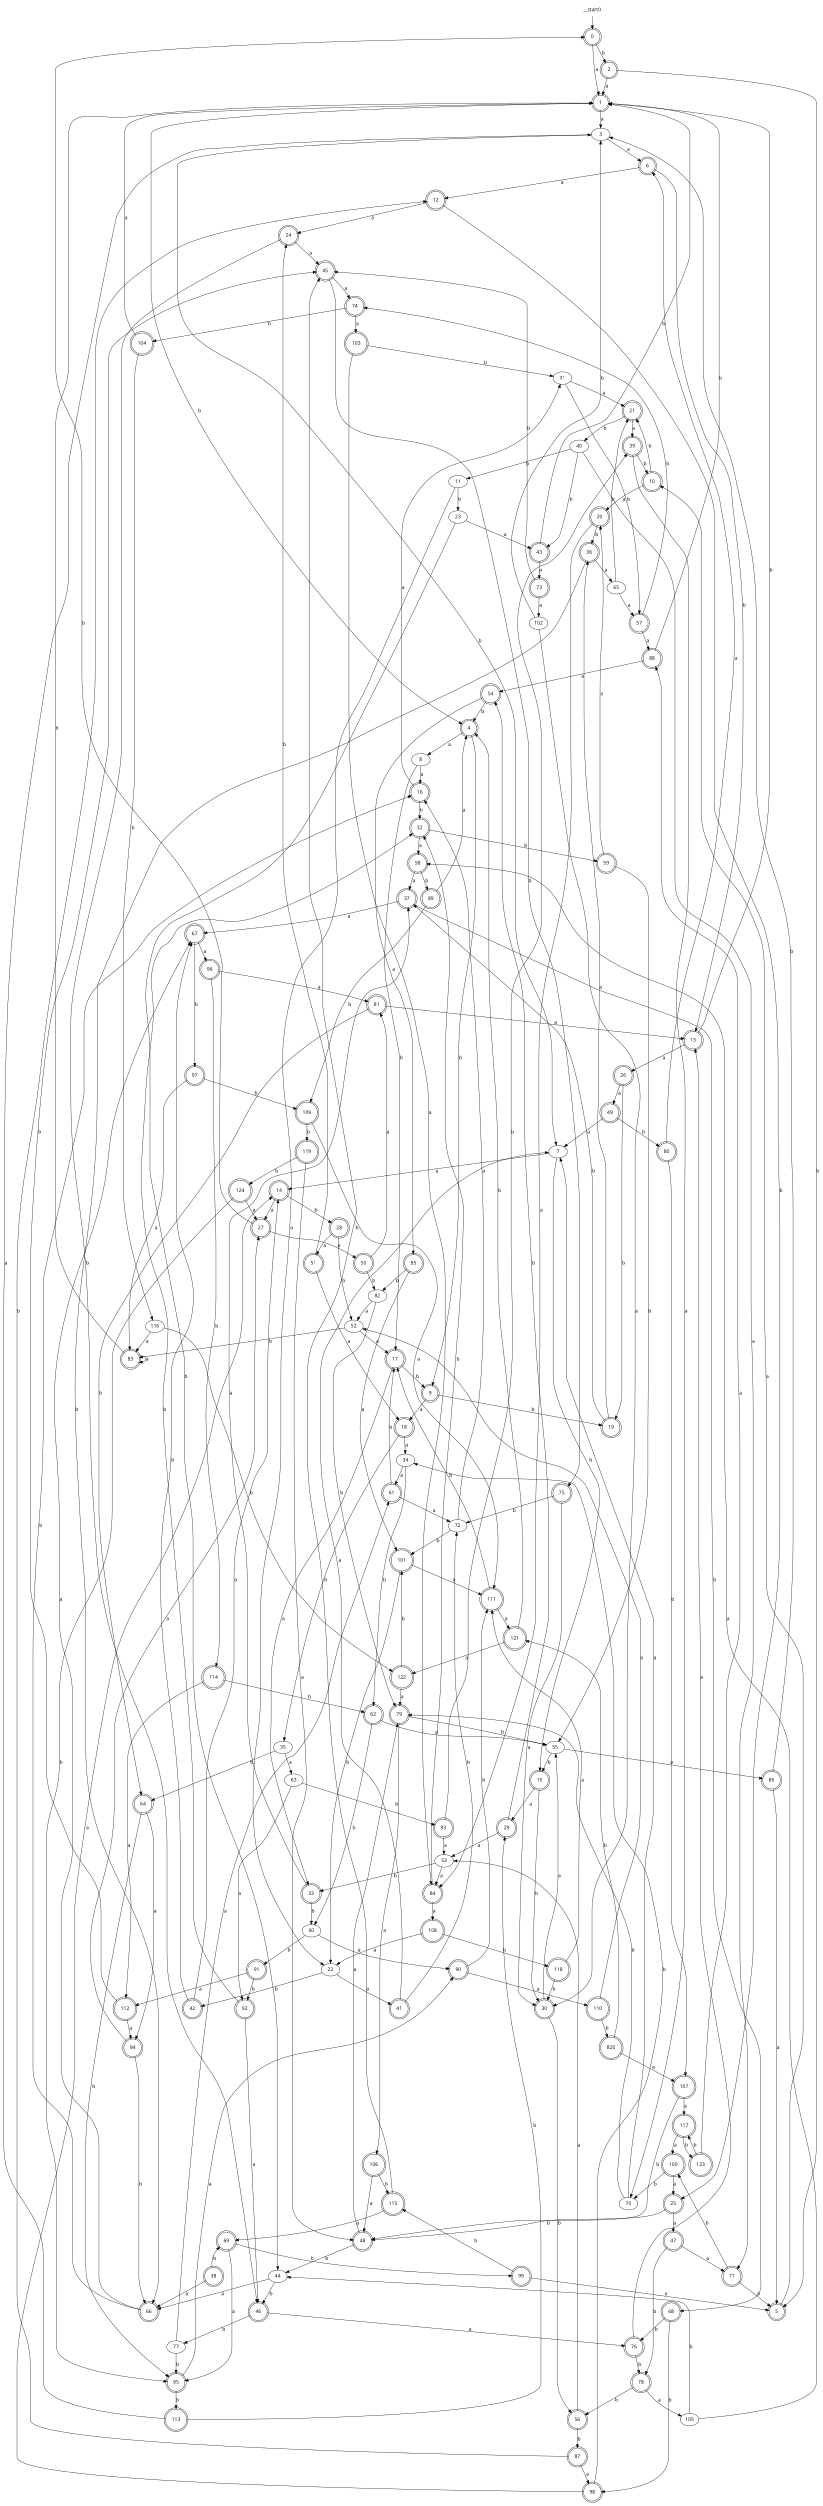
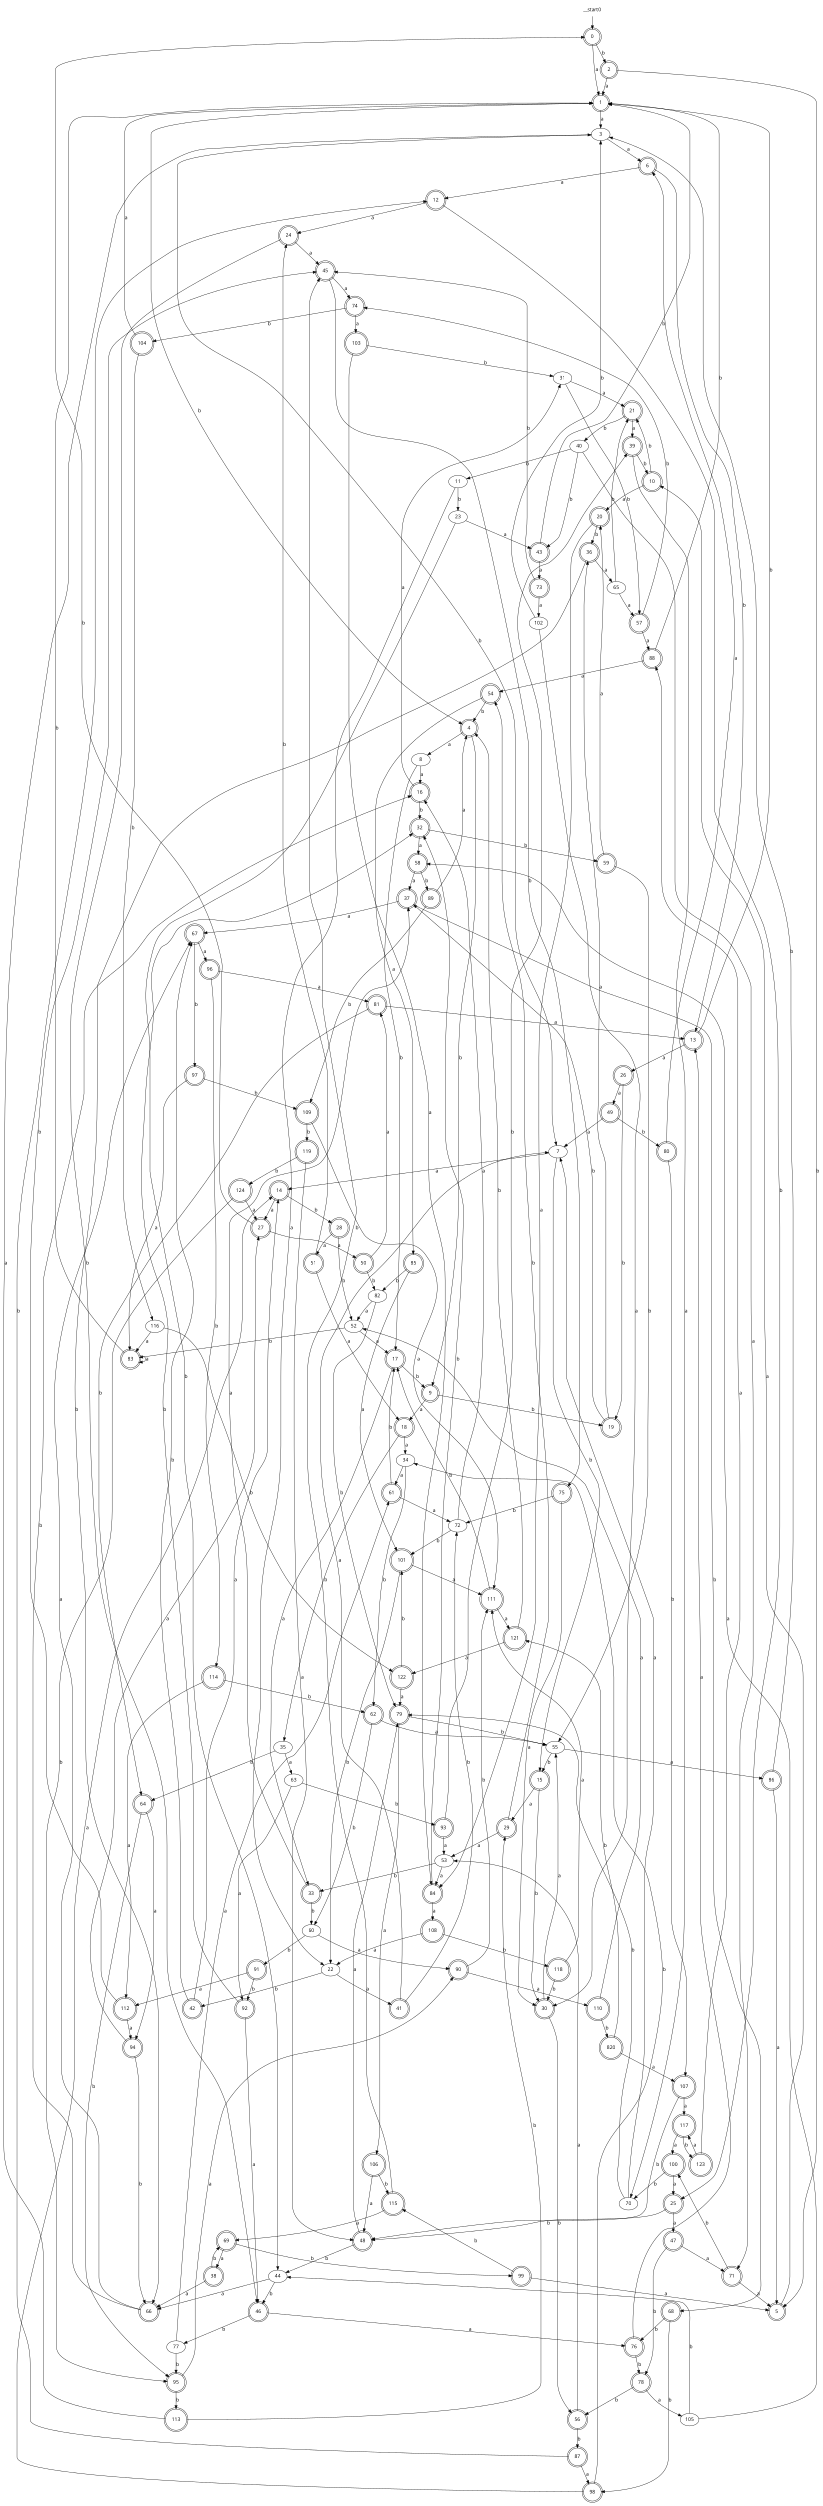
edge "123" -> "117": label "b" -> "a"
edge "69" -> "95": now "69" -> "38"
